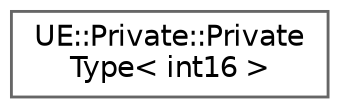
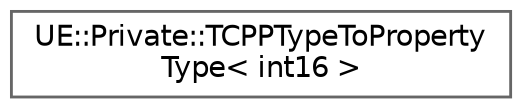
node "UE::Private::Private Type< int16 >": label "UE::Private::Private Type< int16 >" -> "UE::Private::TCPPTypeToProperty Type< int16 >"
